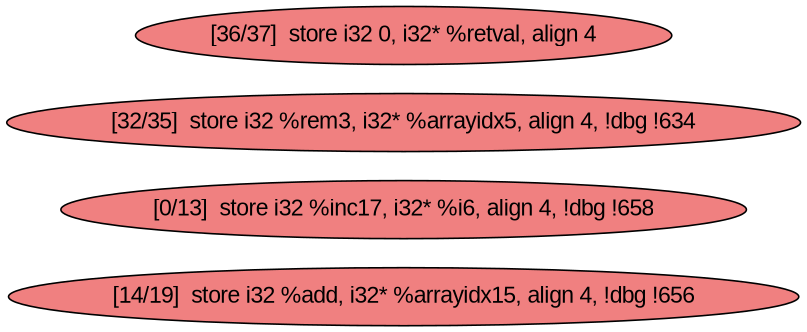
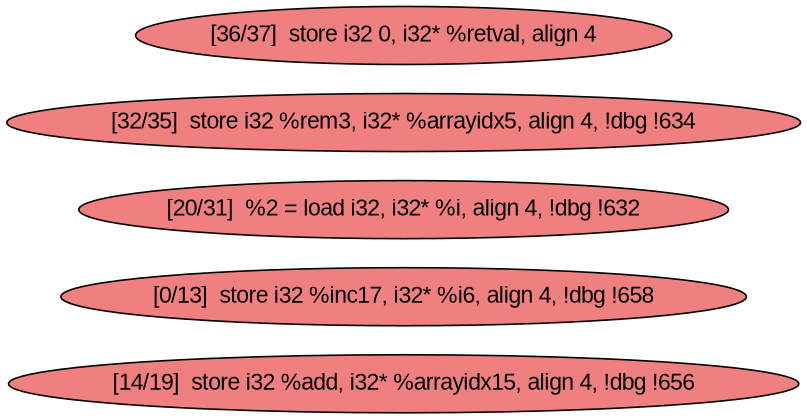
node "[20/31]  %2 = load i32, i32* %i, align 4, !dbg !632": added
